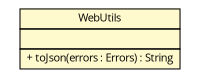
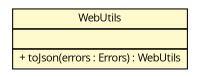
node "WebUtils": text "+ toJson(errors : Errors) : String" -> "+ toJson(errors : Errors) : WebUtils"
